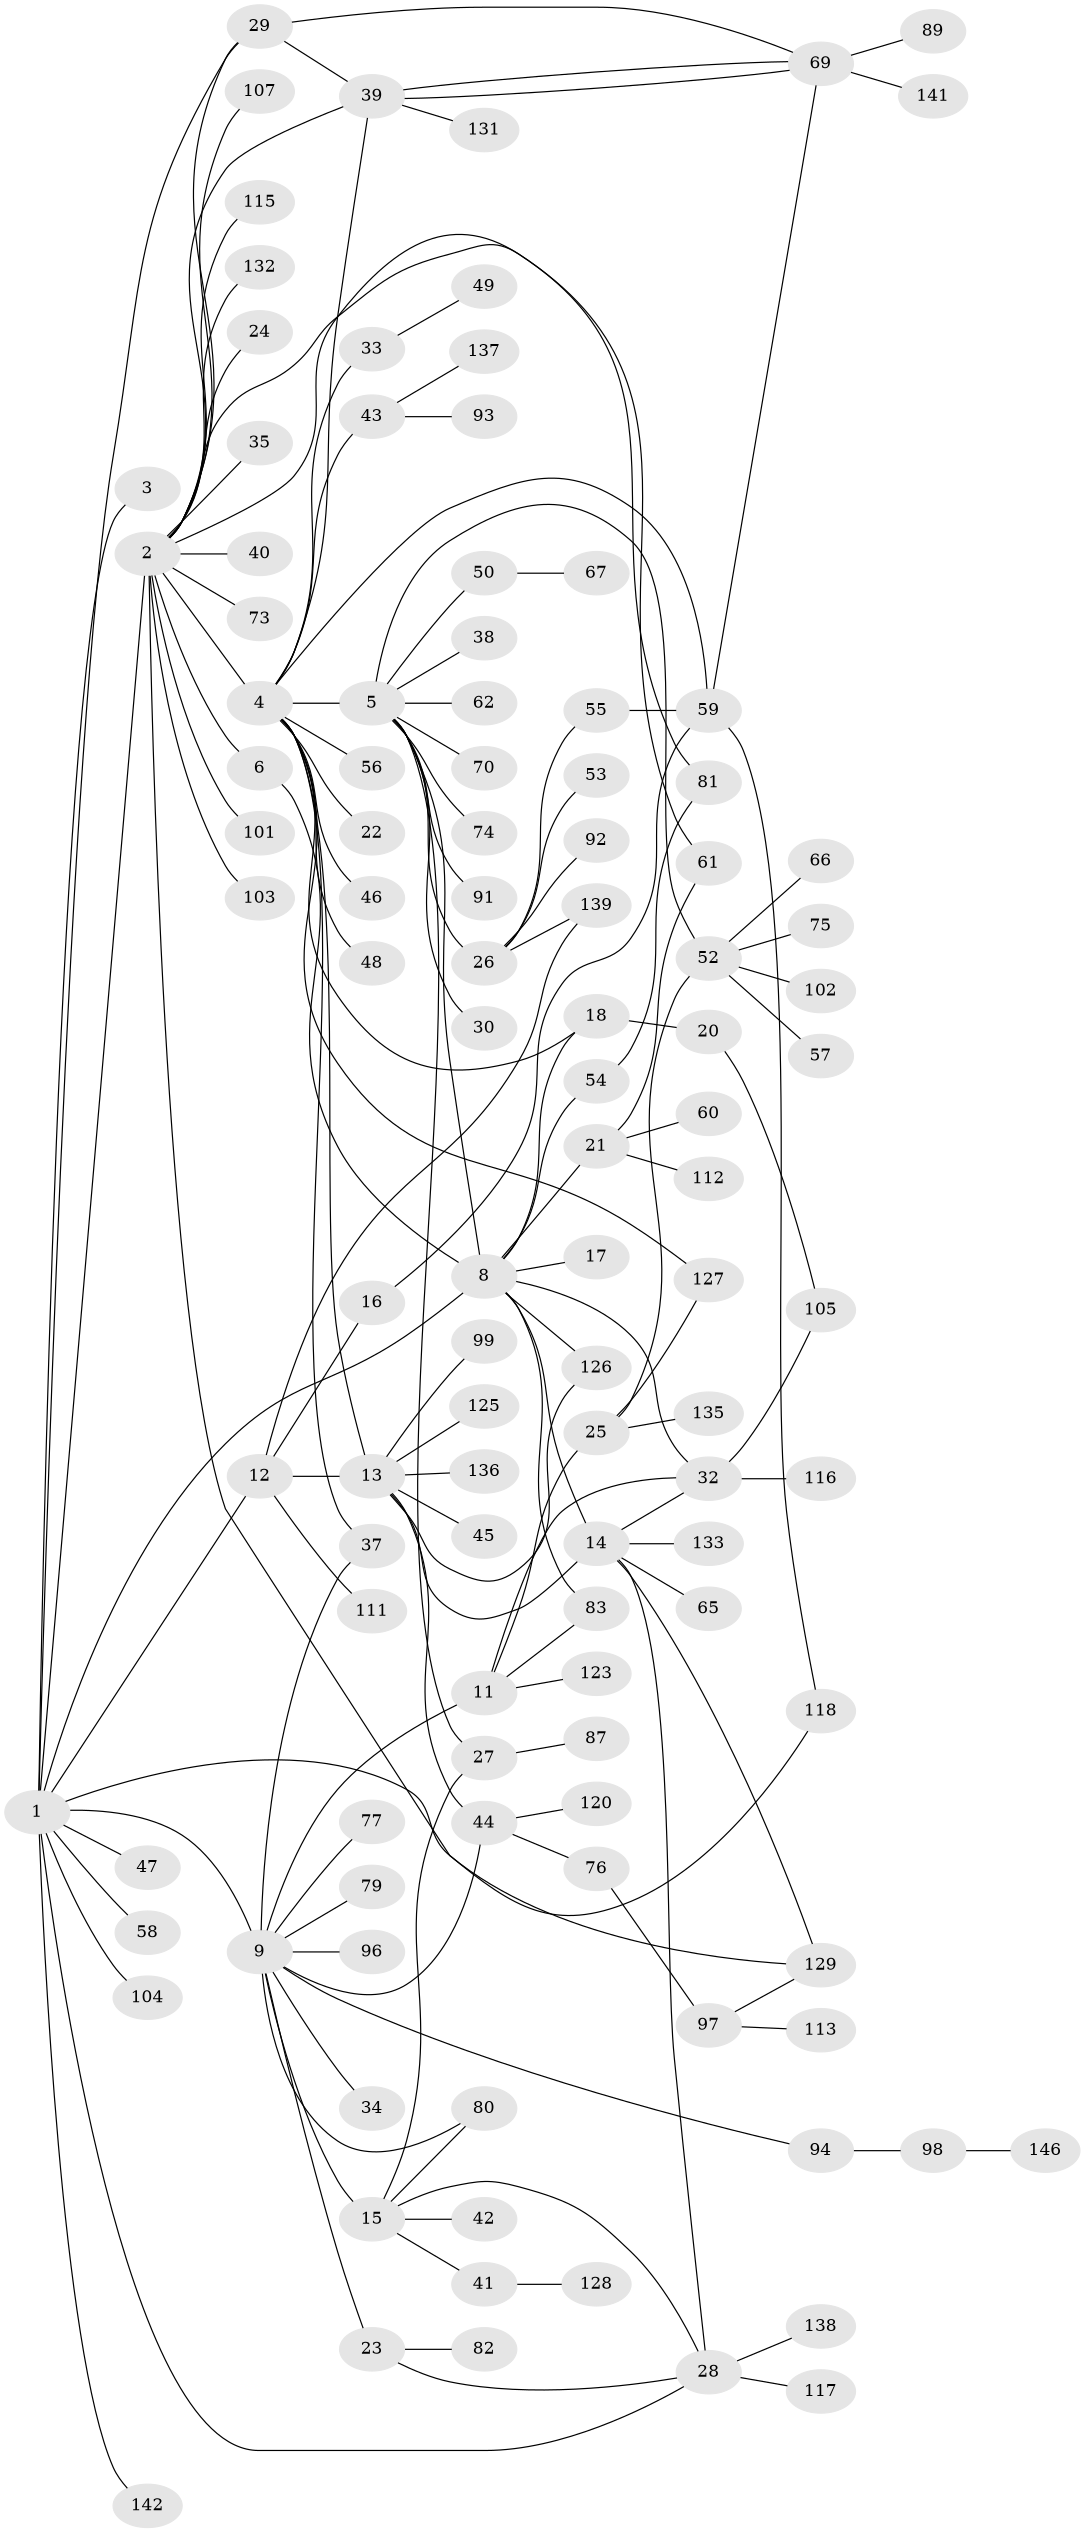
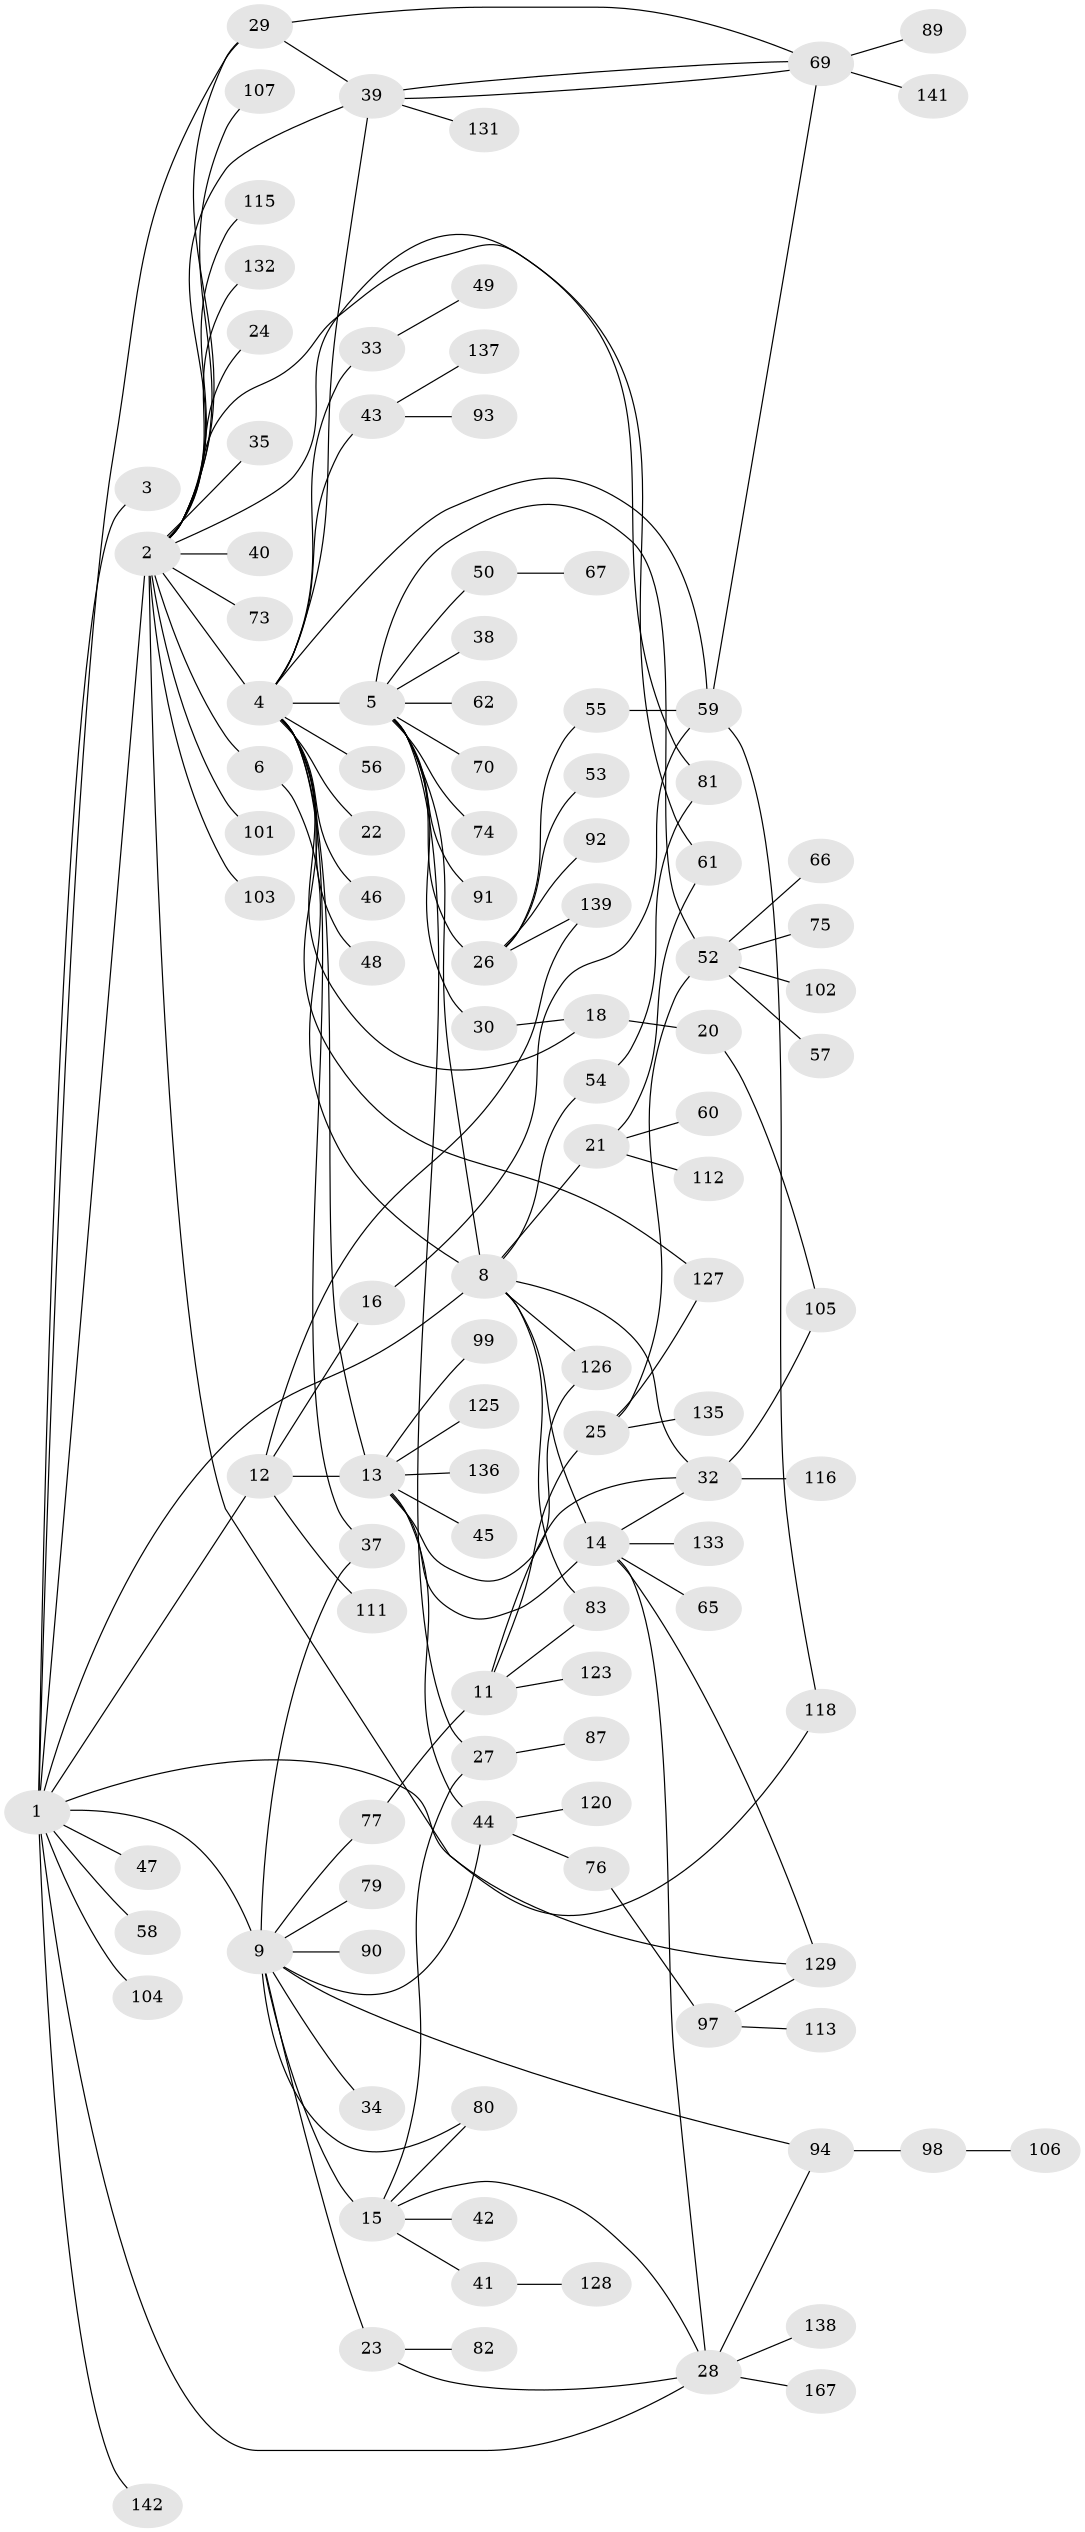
edge "18" -- "8": now "18" -- "30"
node "17": removed
edge "11" -- "9": now "11" -- "77"
node "96": label "96" -> "90"
node "146": label "146" -> "106"
edge "94" -- "28": added
node "117": label "117" -> "167"
